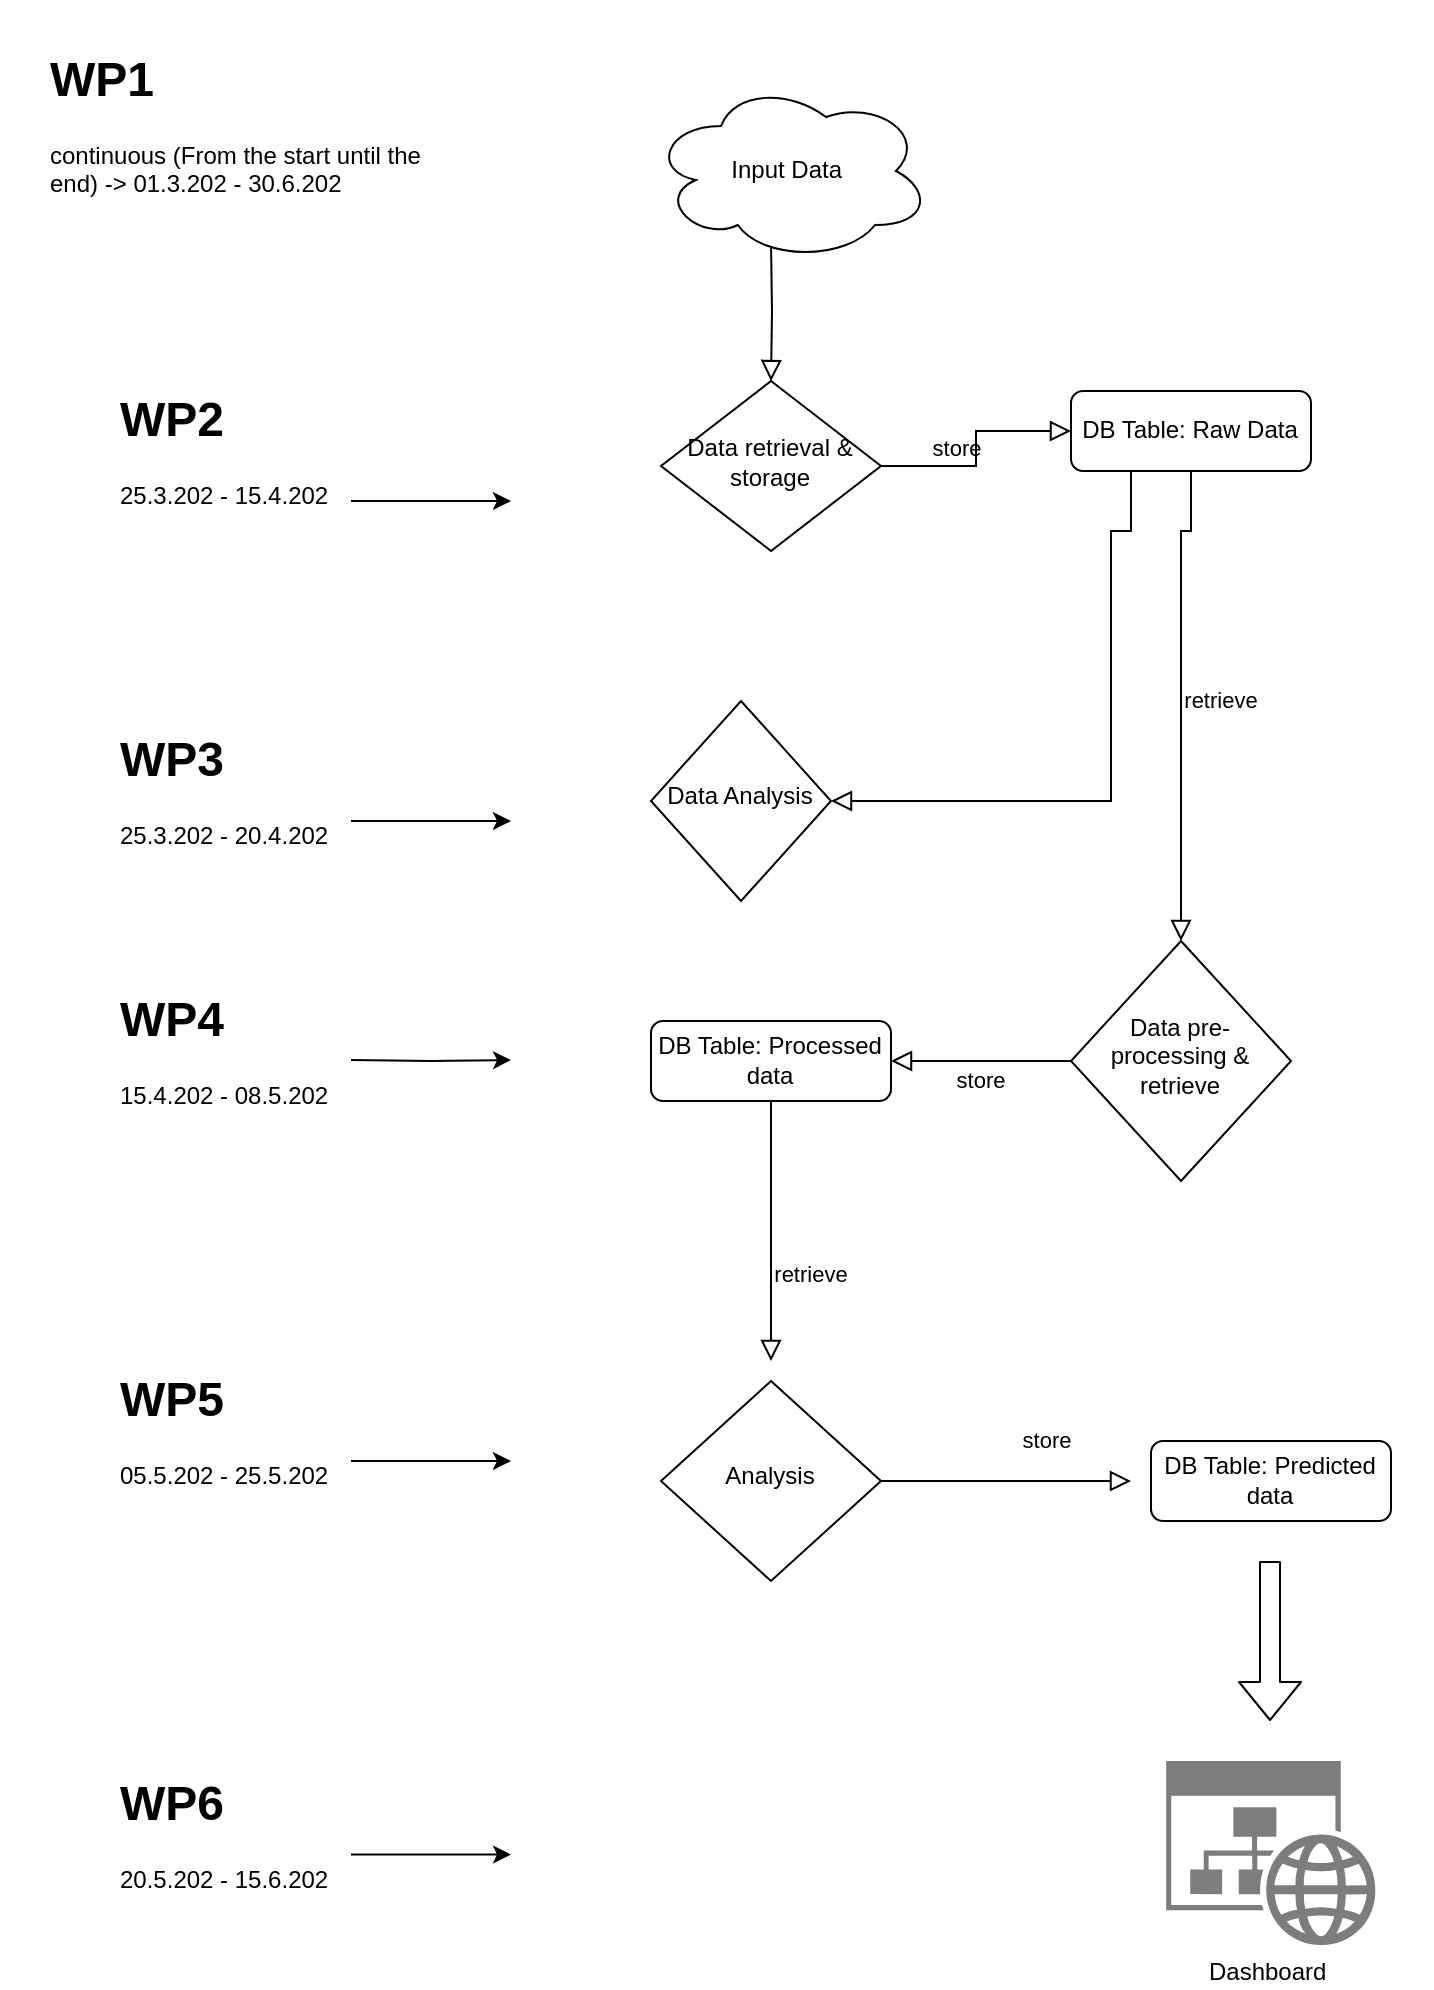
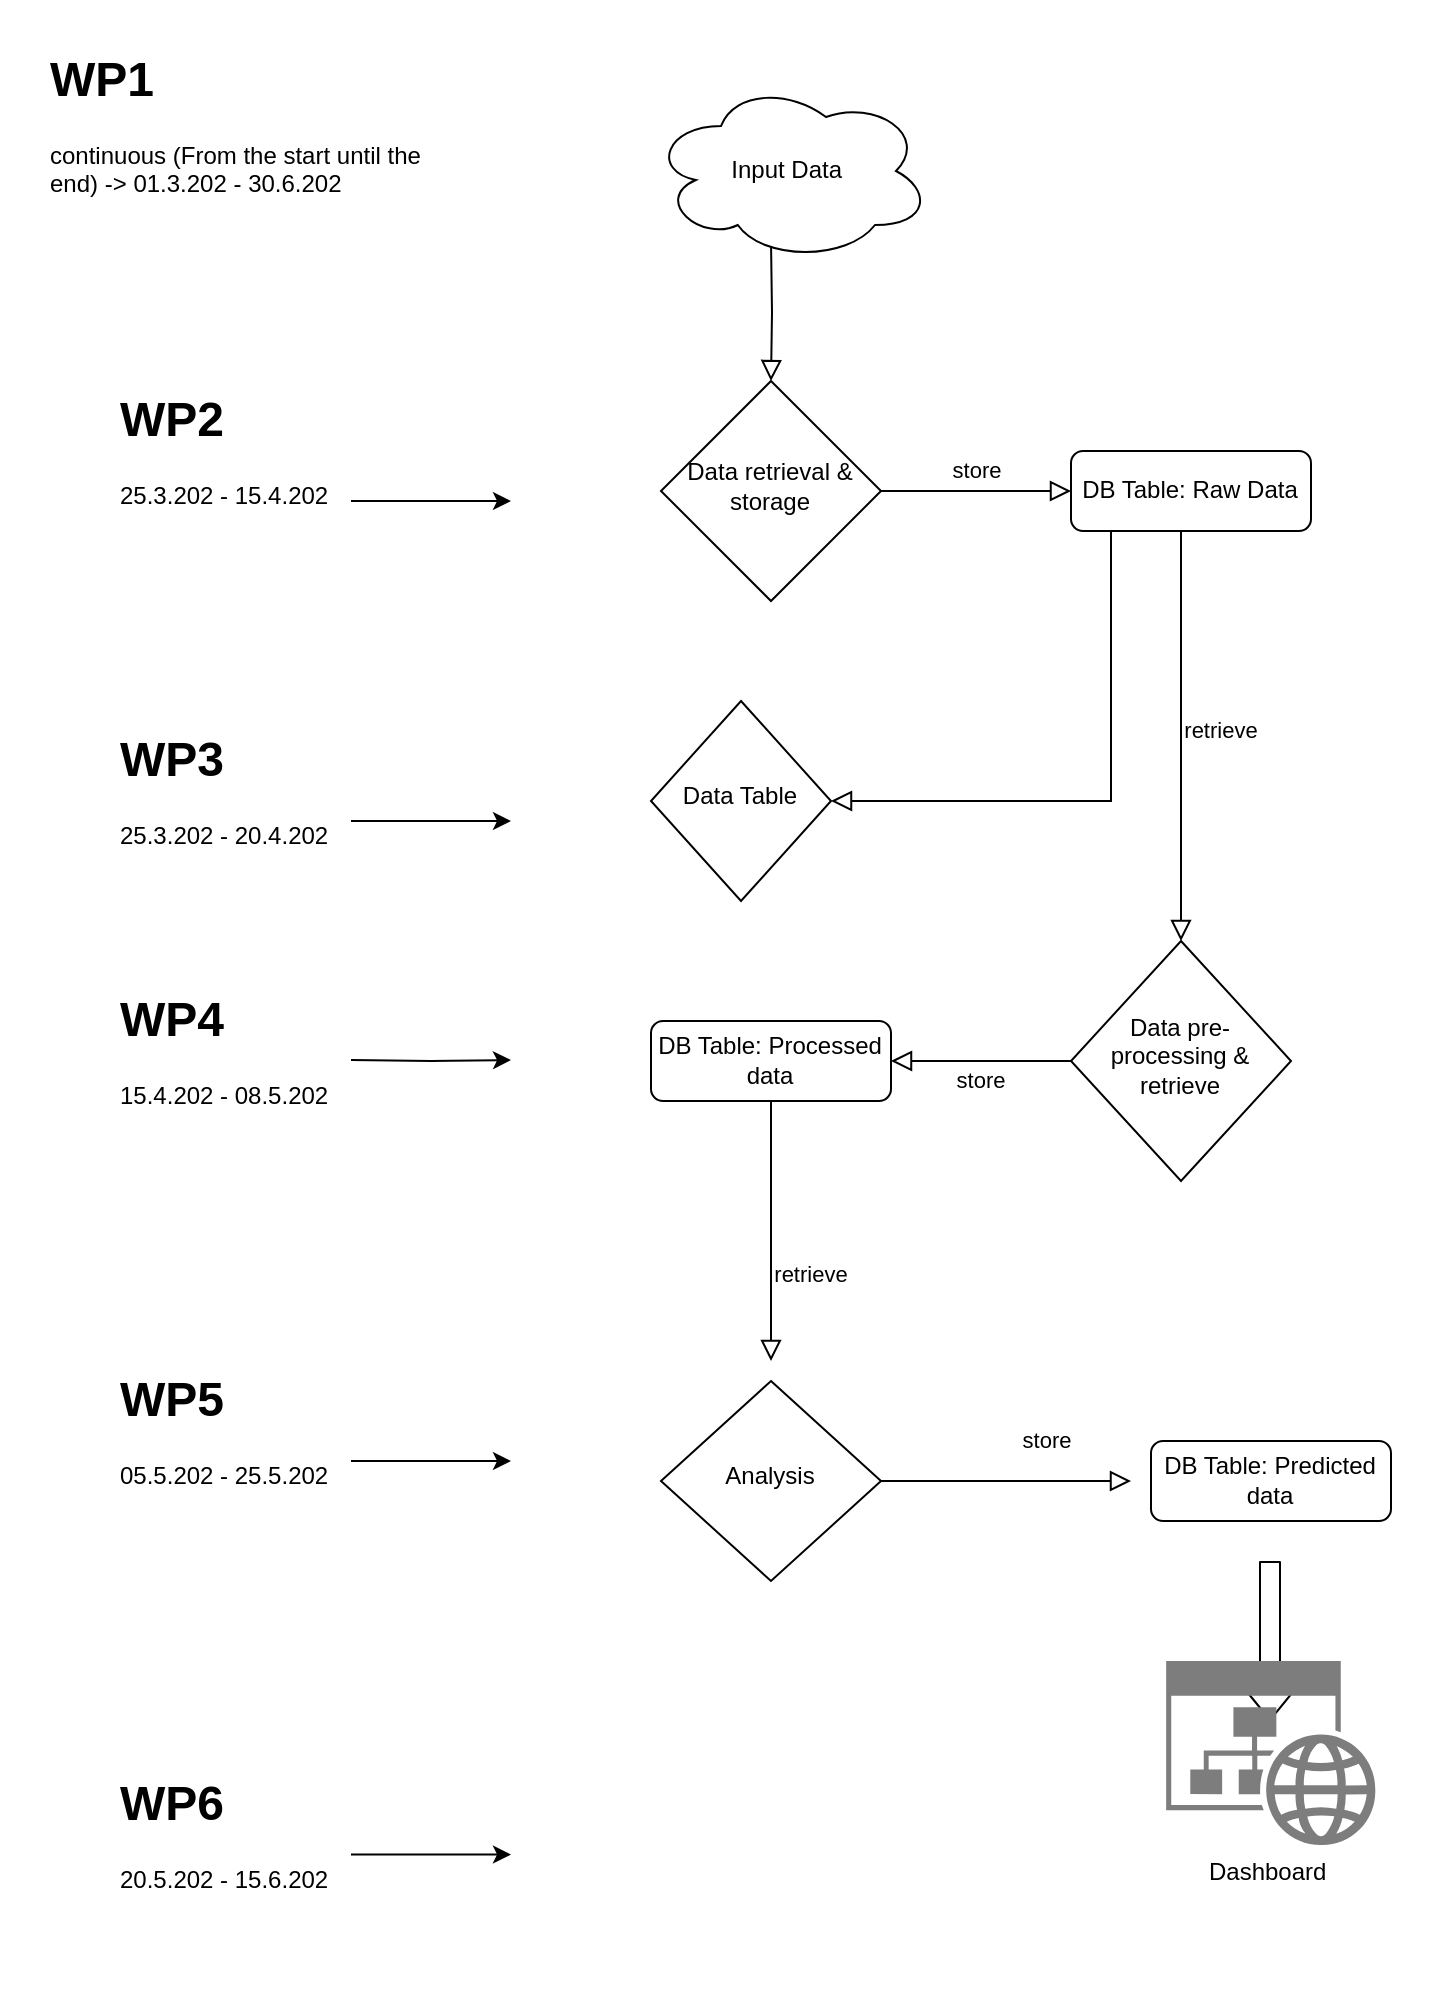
node "DB Table: Raw Data": moved (1191, 431) -> (1191, 491)
node "Data retrieval & storage": size 220x170 -> 220x220
node "Data Analysis": label "Data Analysis" -> "Data Table"
node "Dashboard": moved (1271, 1853) -> (1271, 1753)
